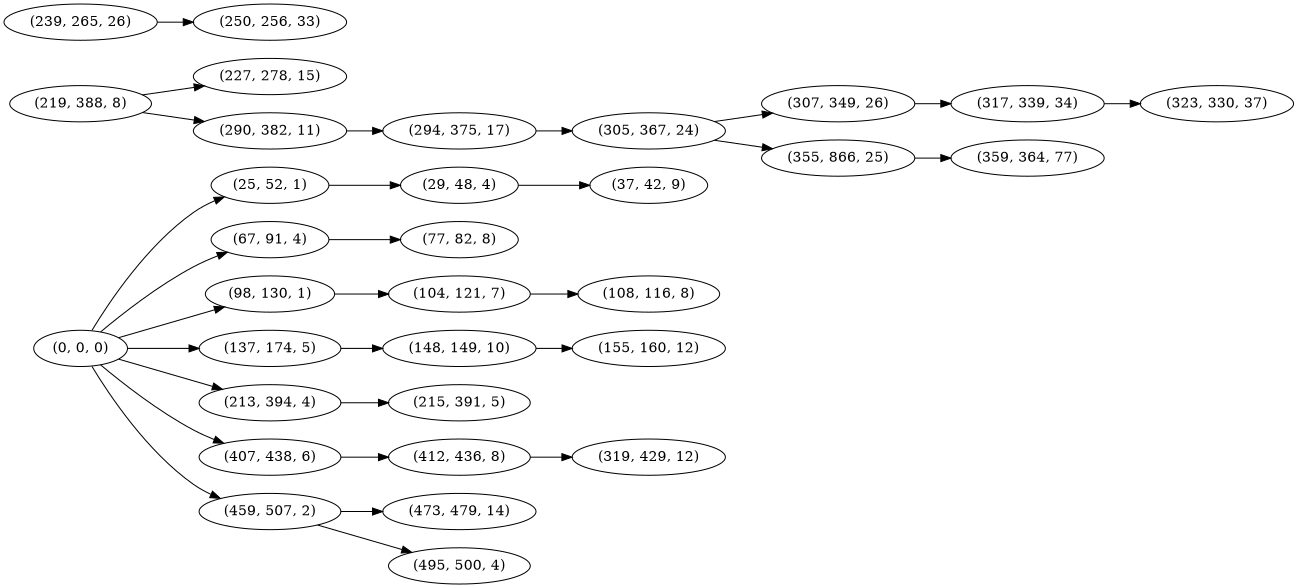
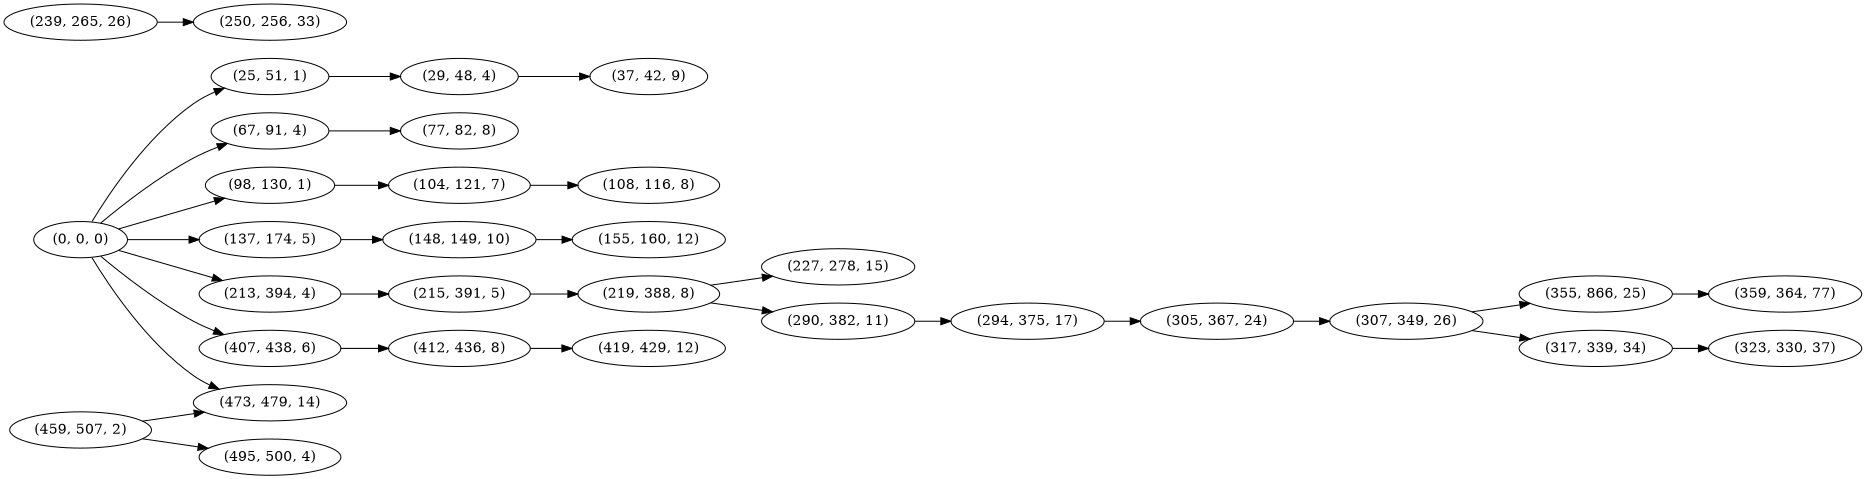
edge "(305, 367, 24)" -> "(355, 866, 25)": now "(307, 349, 26)" -> "(355, 866, 25)"
node "(25, 52, 1)": label "(25, 52, 1)" -> "(25, 51, 1)"
edge "(215, 391, 5)" -> "(219, 388, 8)": added
edge "(0, 0, 0)" -> "(459, 507, 2)": now "(0, 0, 0)" -> "(473, 479, 14)"
node "(319, 429, 12)": label "(319, 429, 12)" -> "(419, 429, 12)"
